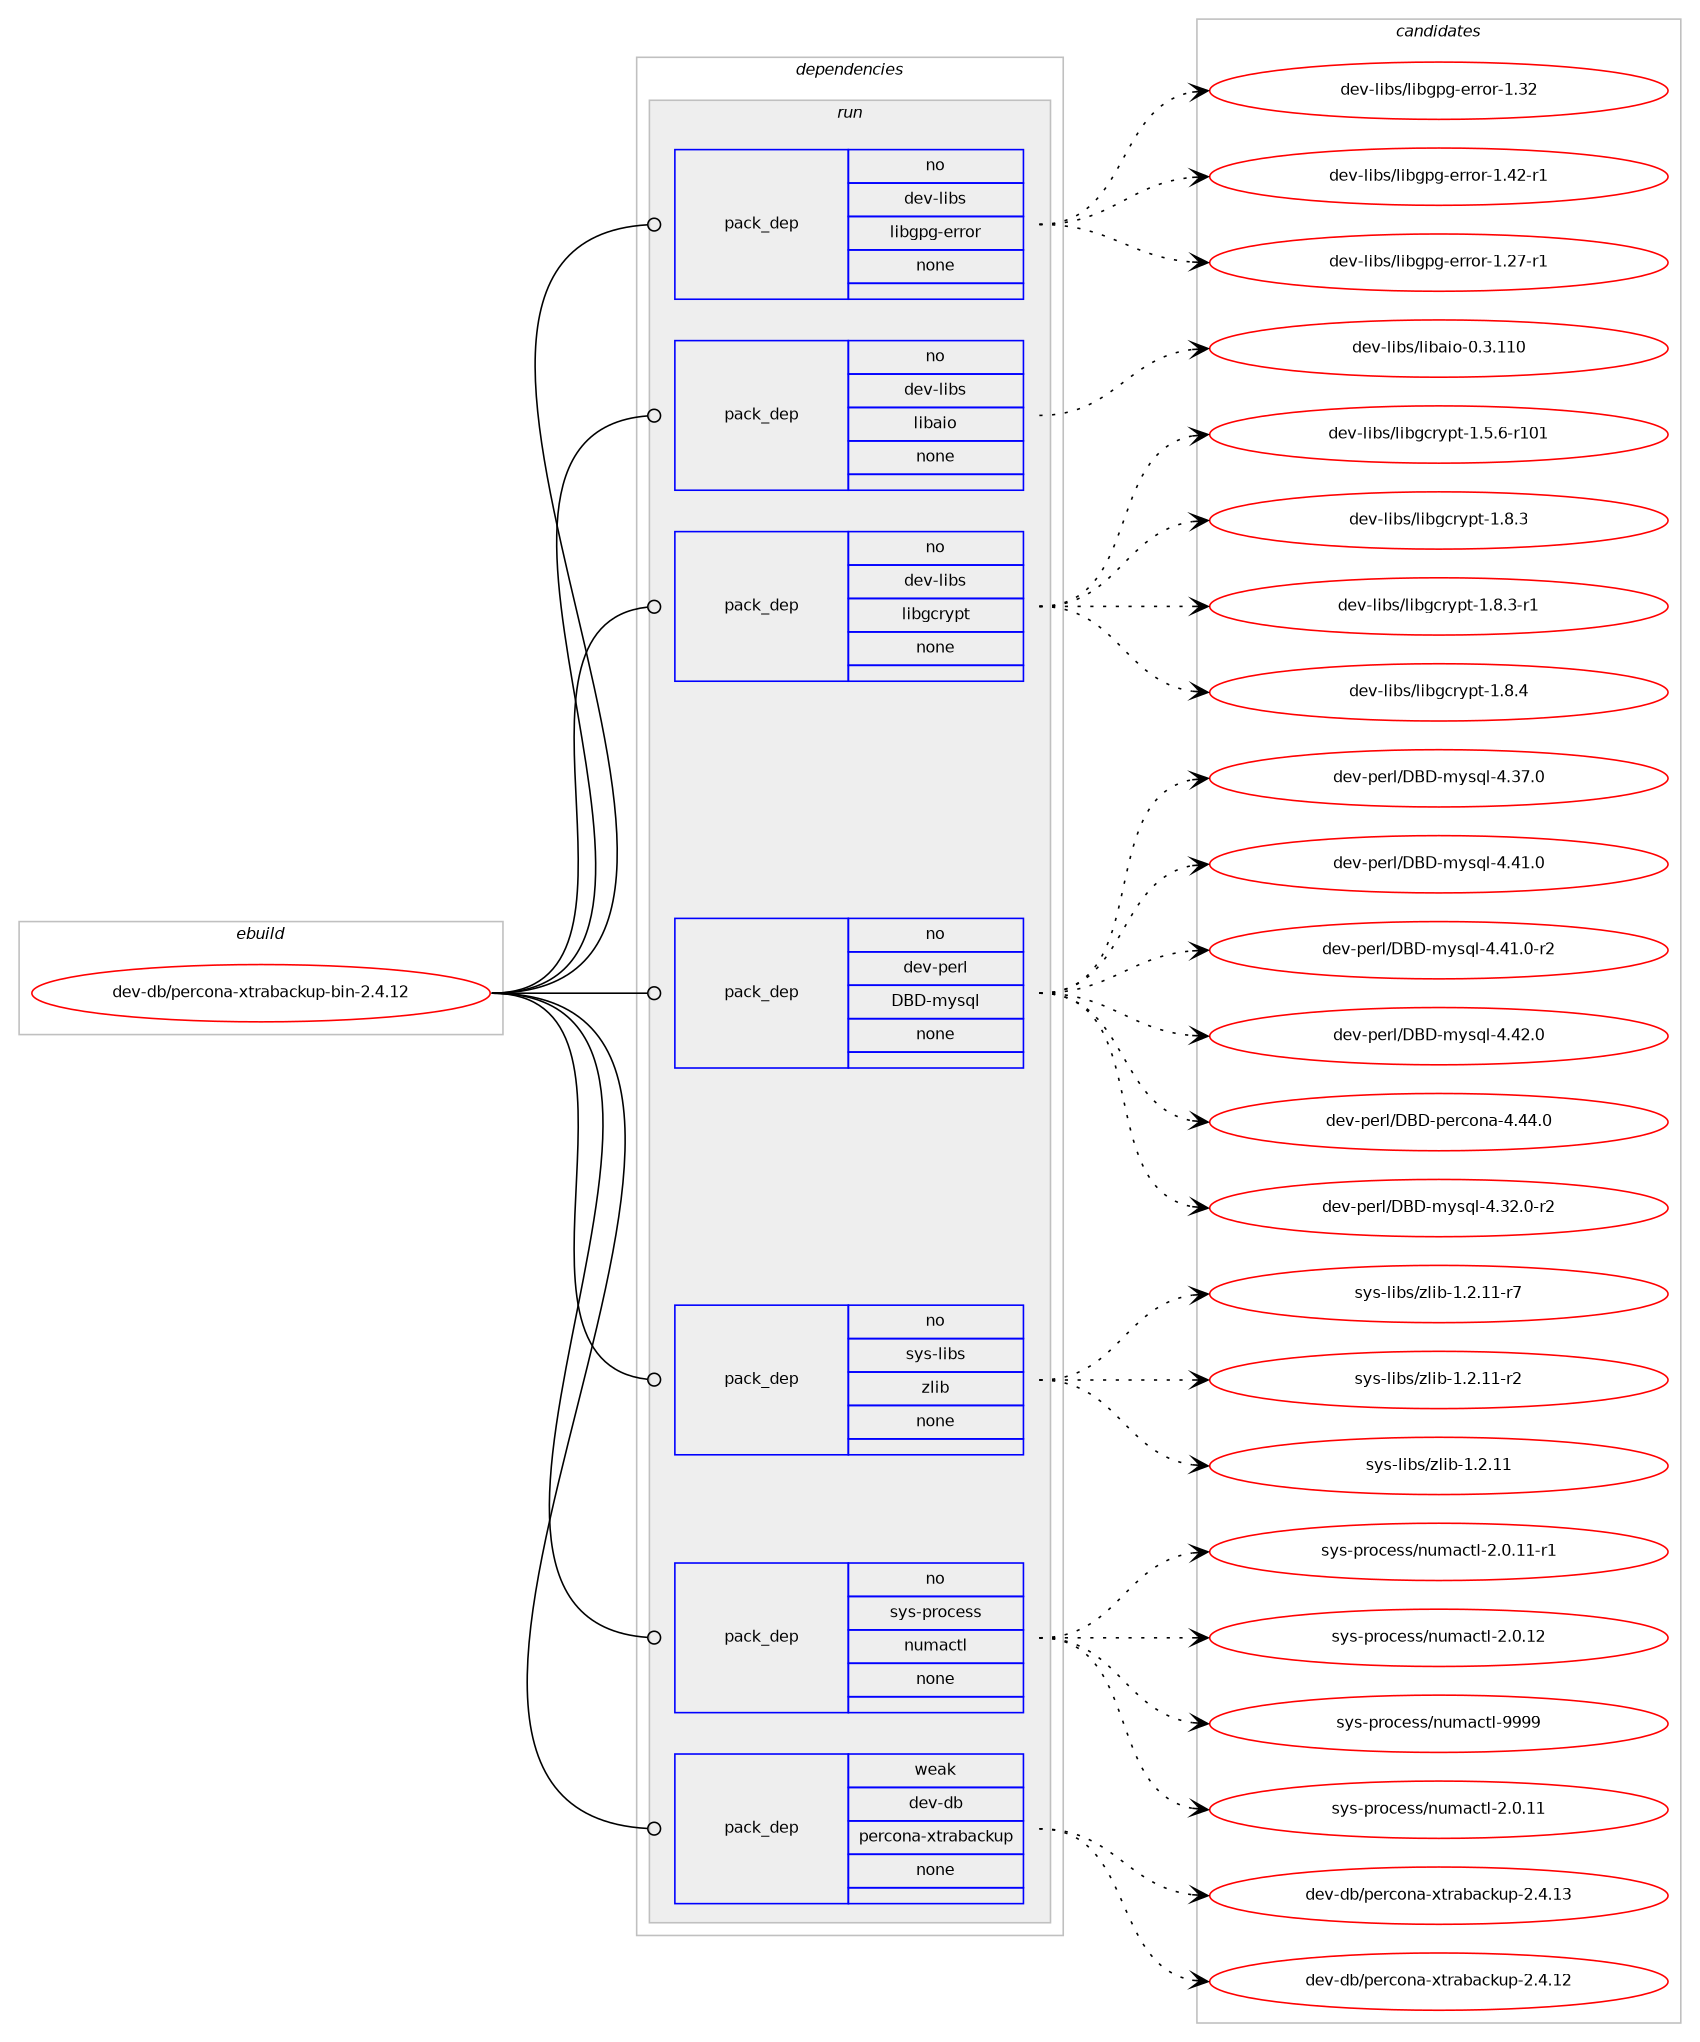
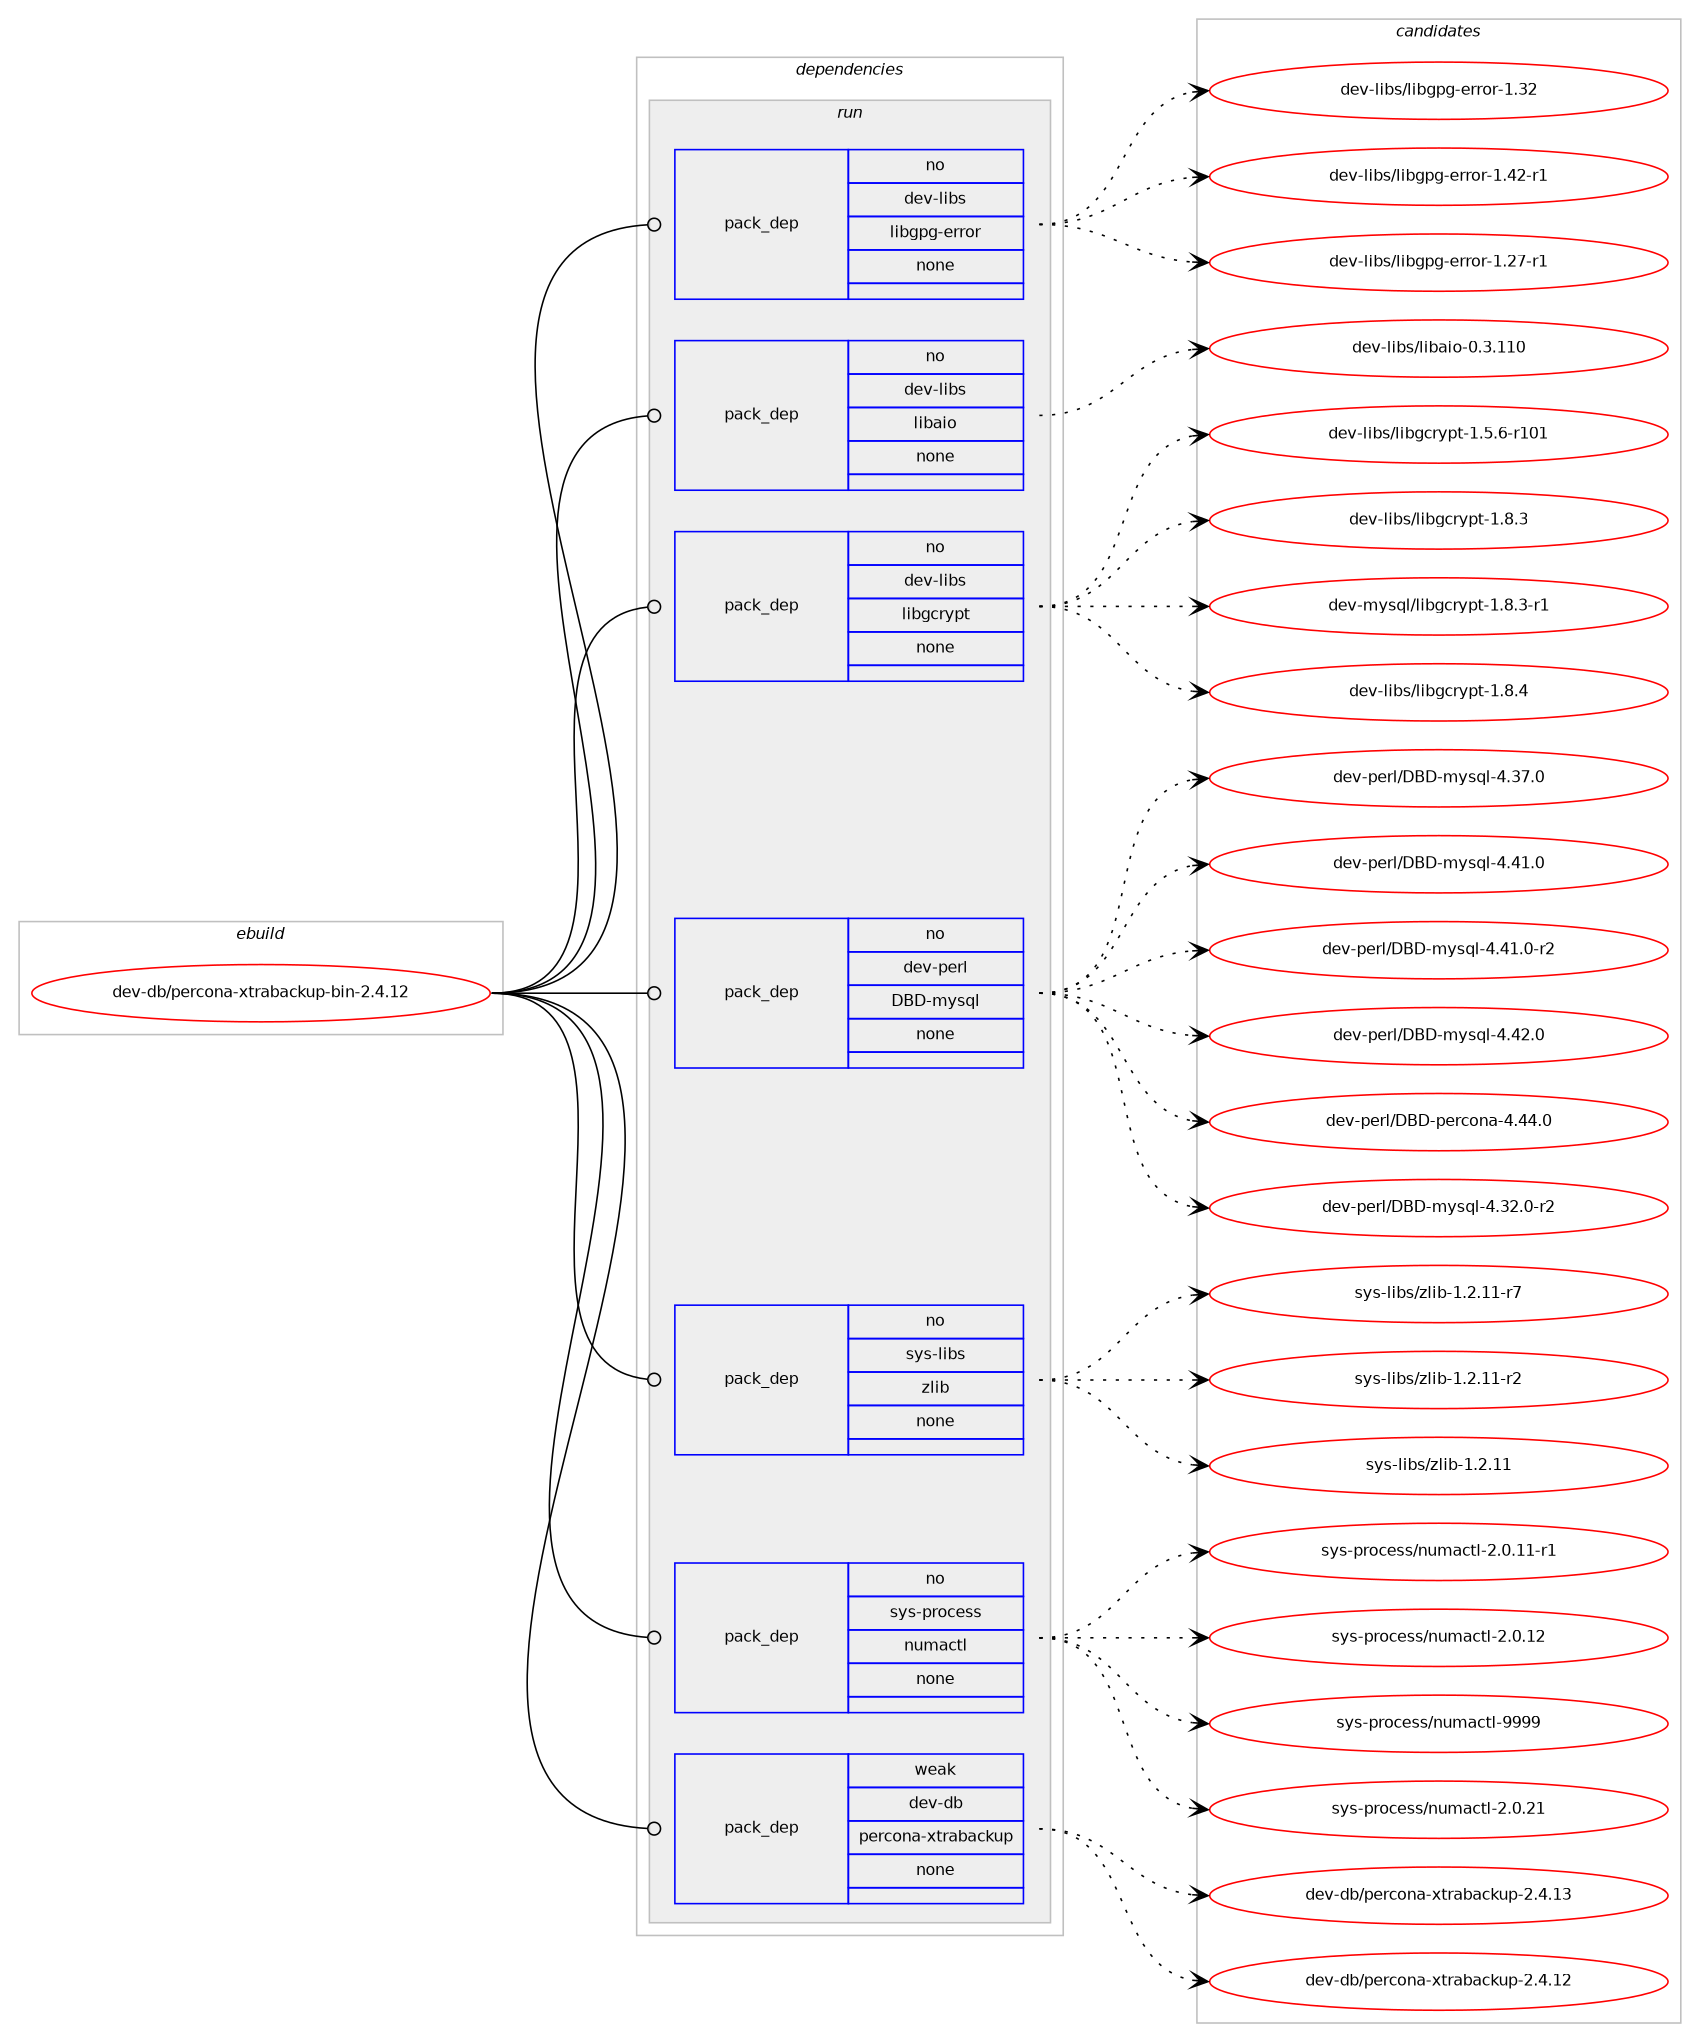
node "dev-libs/libgcrypt-1.8.3-r1": label "dev-libs/libgcrypt-1.8.3-r1" -> "dev-mysql/libgcrypt-1.8.3-r1"
node "sys-process/numactl-2.0.11": label "sys-process/numactl-2.0.11" -> "sys-process/numactl-2.0.21"
